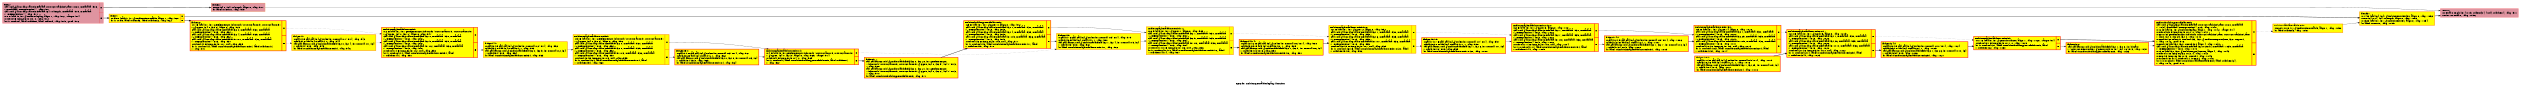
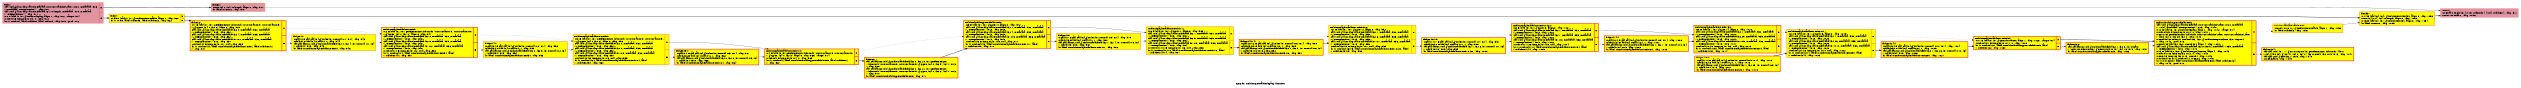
edge "smbios_maybe_add_str.exit.i:" -> "smbios_maybe_add_str.exit5.i:": added
node "smbios_maybe_add_str.exit20.i:": color red -> darkorange
edge "smbios_maybe_add_str.exit10.i:" -> "if.then.i.i9:": now "smbios_maybe_add_str.exit10.i:" -> "smbios_build_type_0_fields.exit:"
node "if.then.i24:": added
